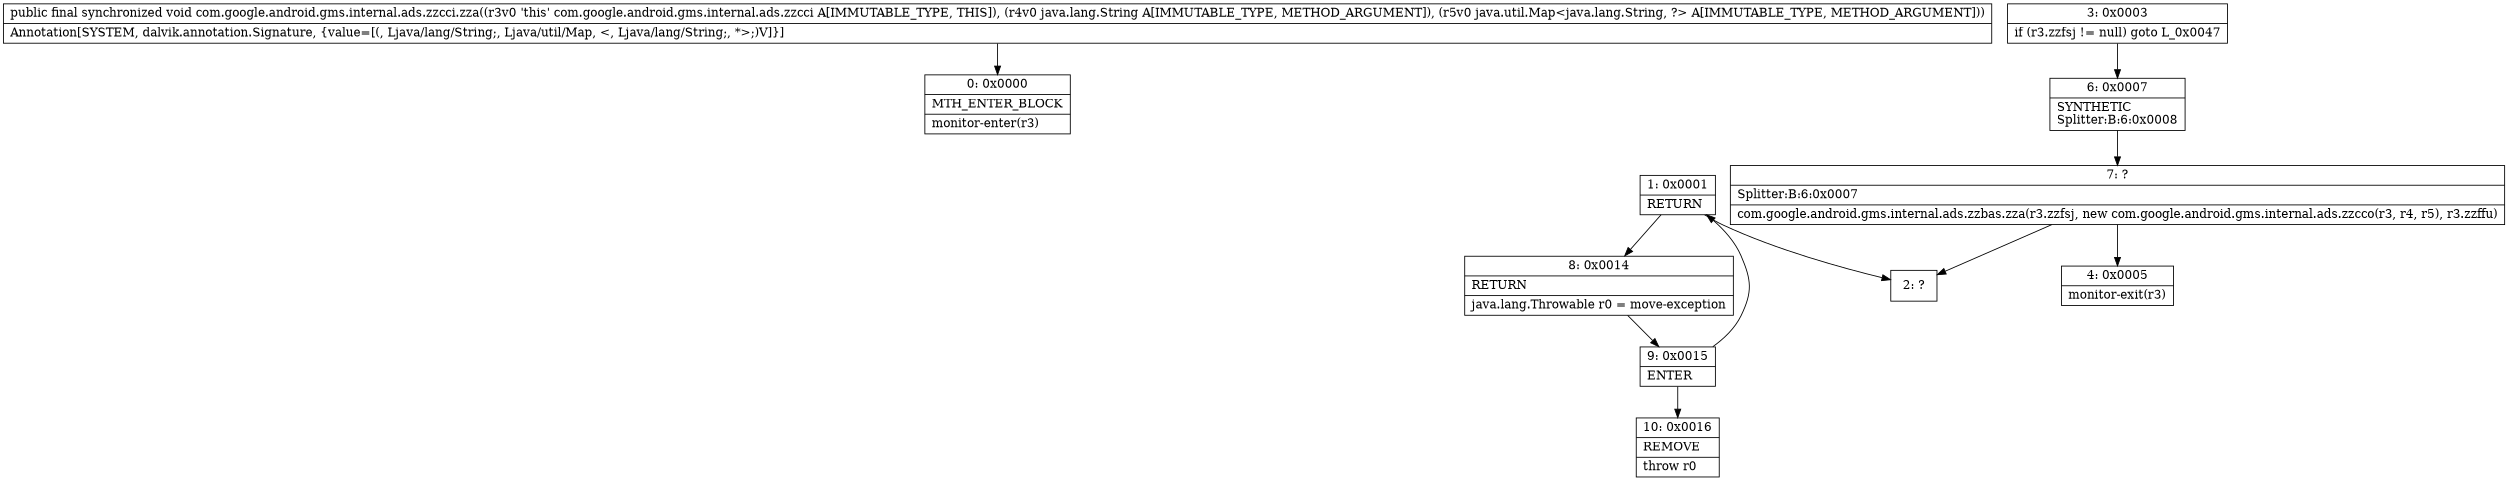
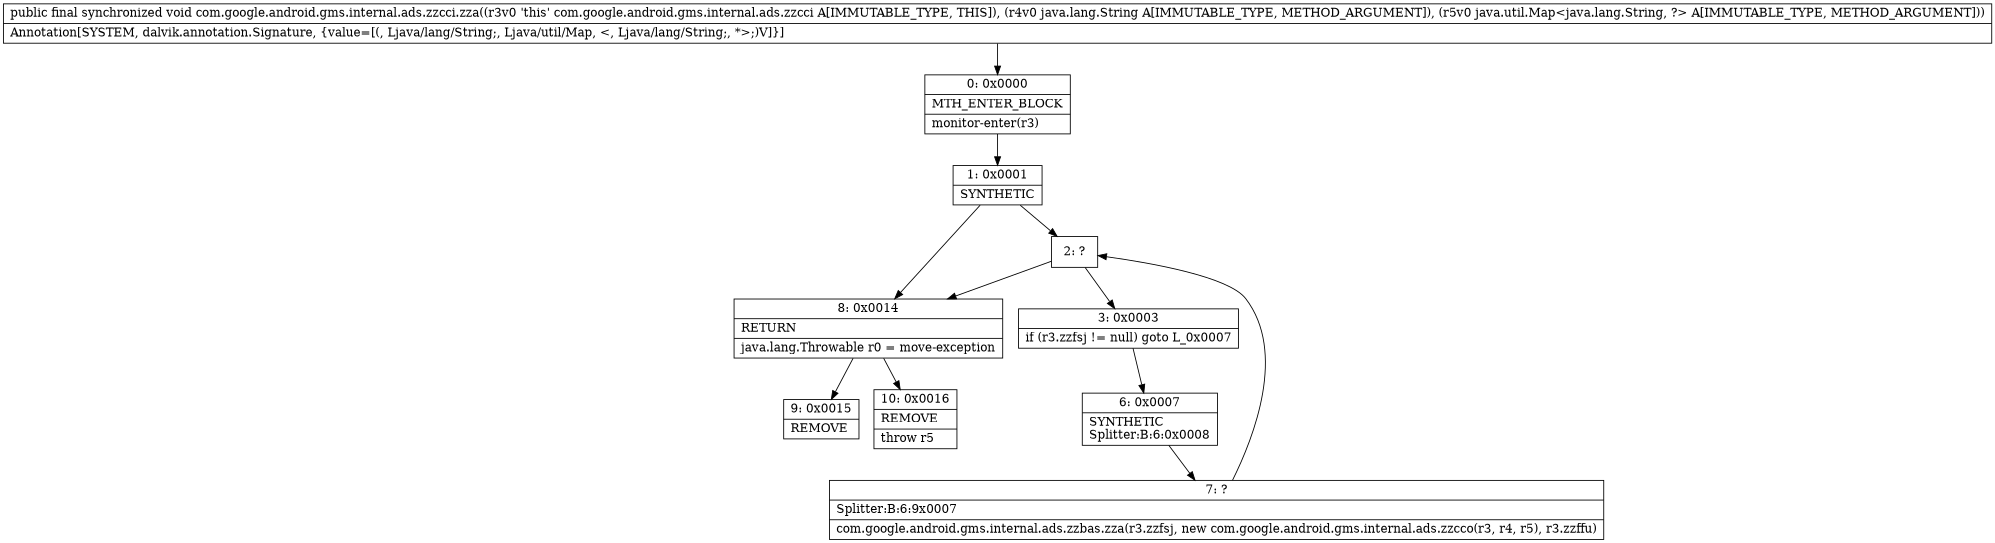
node "3: 0x0003": text "if (r3.zzfsj != null) goto L_0x0047" -> "if (r3.zzfsj != null) goto L_0x0007"
node "7: ?": text "Splitter:B:6:0x0007" -> "Splitter:B:6:9x0007"
node "1: 0x0001": text "RETURN" -> "SYNTHETIC"
edge "2: ?" -> "8: 0x0014": added
edge "9: 0x0015" -> "1: 0x0001": now "0: 0x0000" -> "1: 0x0001"
edge "2: ?" -> "3: 0x0003": added
node "4: 0x0005": removed
node "9: 0x0015": text "ENTER" -> "REMOVE"
edge "9: 0x0015" -> "10: 0x0016": now "8: 0x0014" -> "10: 0x0016"
node "10: 0x0016": text "throw r0" -> "throw r5"
